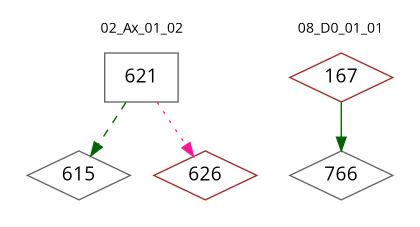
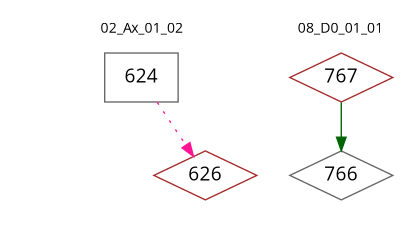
node "621": label "621" -> "624"
node "167": label "167" -> "767"
node "615": removed
